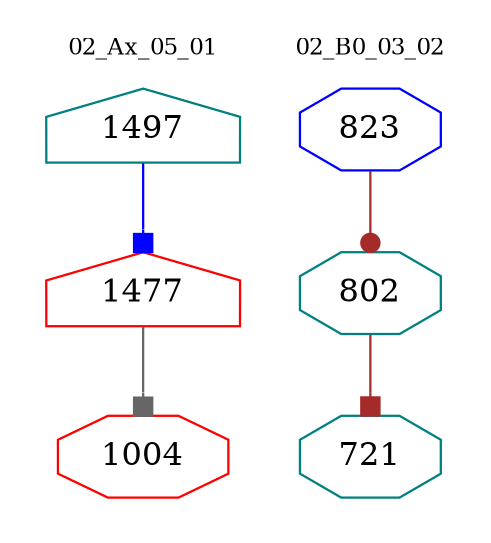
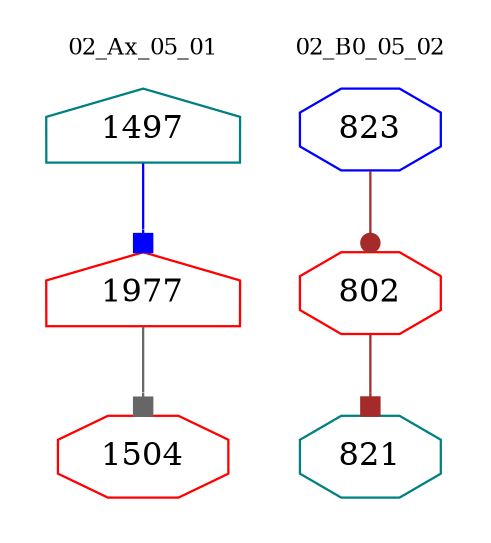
cluster "02_B0_03_02": label "02_B0_03_02" -> "02_B0_05_02"
node "1477": label "1477" -> "1977"
node "802": color teal -> red
node "1004": label "1004" -> "1504"
node "721": label "721" -> "821"
